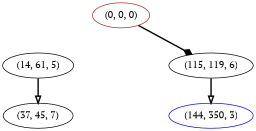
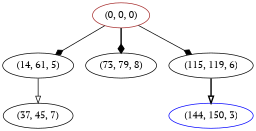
edge "(0, 0, 0)" -> "(14, 61, 5)": added
edge "(0, 0, 0)" -> "(115, 119, 6)": style bold -> solid
node "(73, 79, 8)": added
edge "(14, 61, 5)" -> "(37, 45, 7)": style bold -> solid
node "(144, 350, 3)": label "(144, 350, 3)" -> "(144, 150, 3)"
